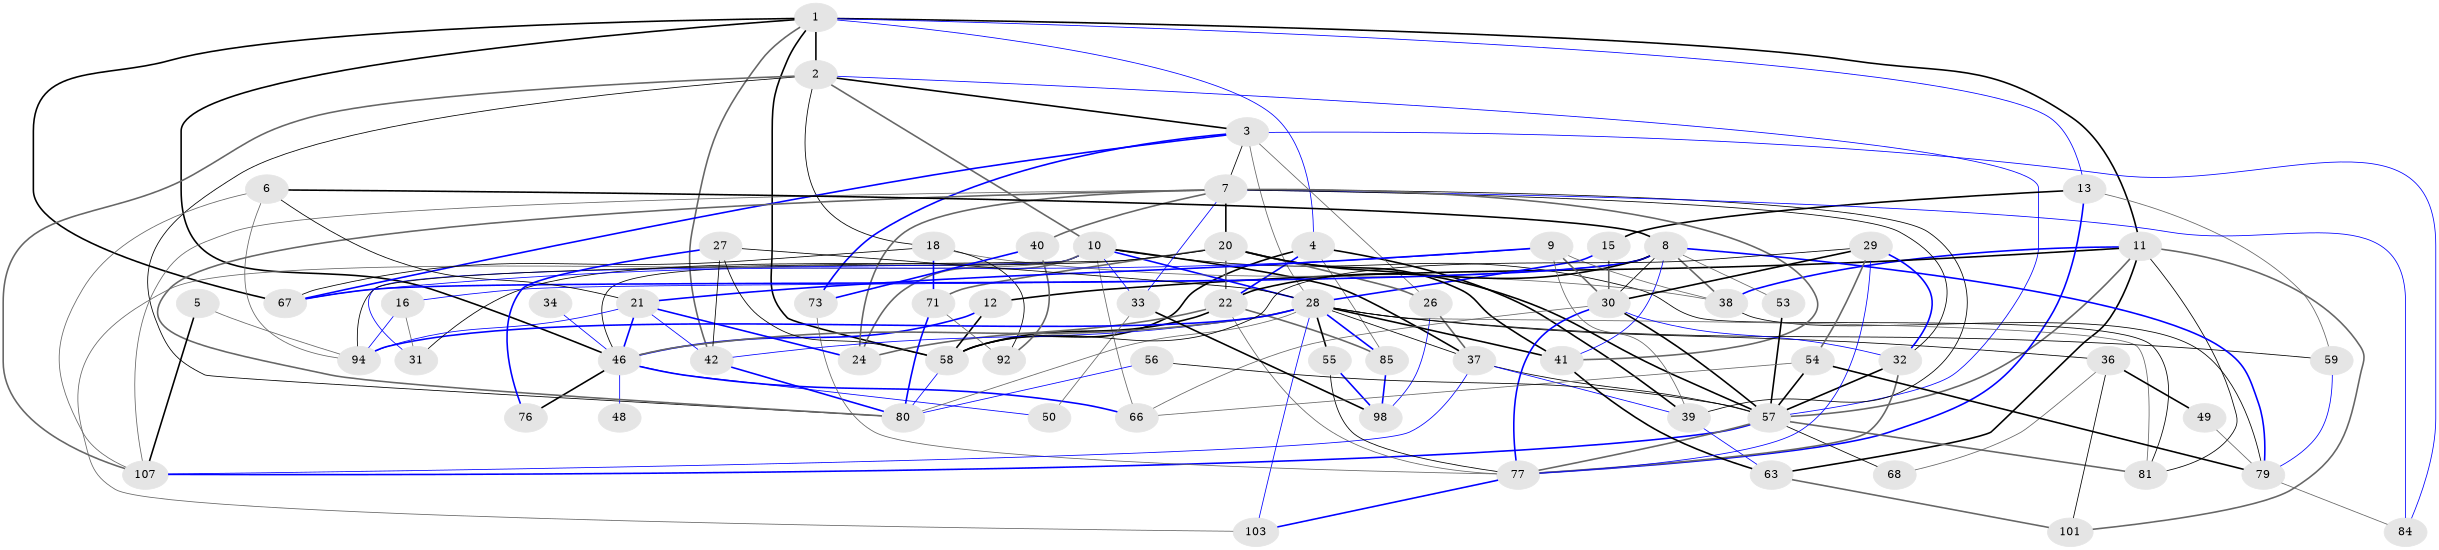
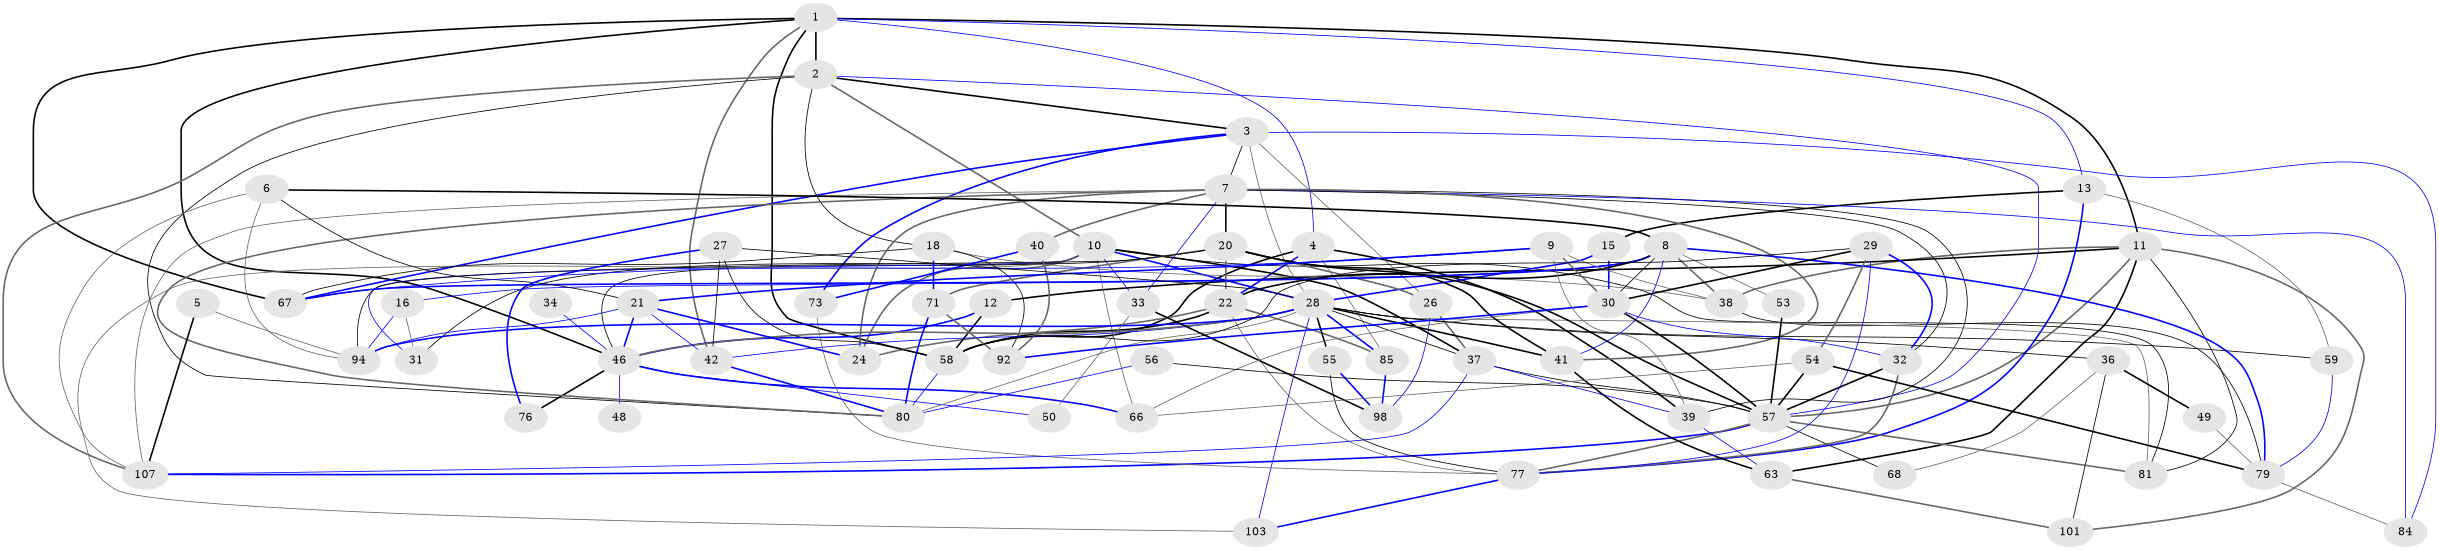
edge "11" -- "38": color blue -> gray40
edge "15" -- "30": color gray40 -> blue
edge "71" -- "92": style solid -> bold
edge "30" -- "77": now "30" -- "92"
